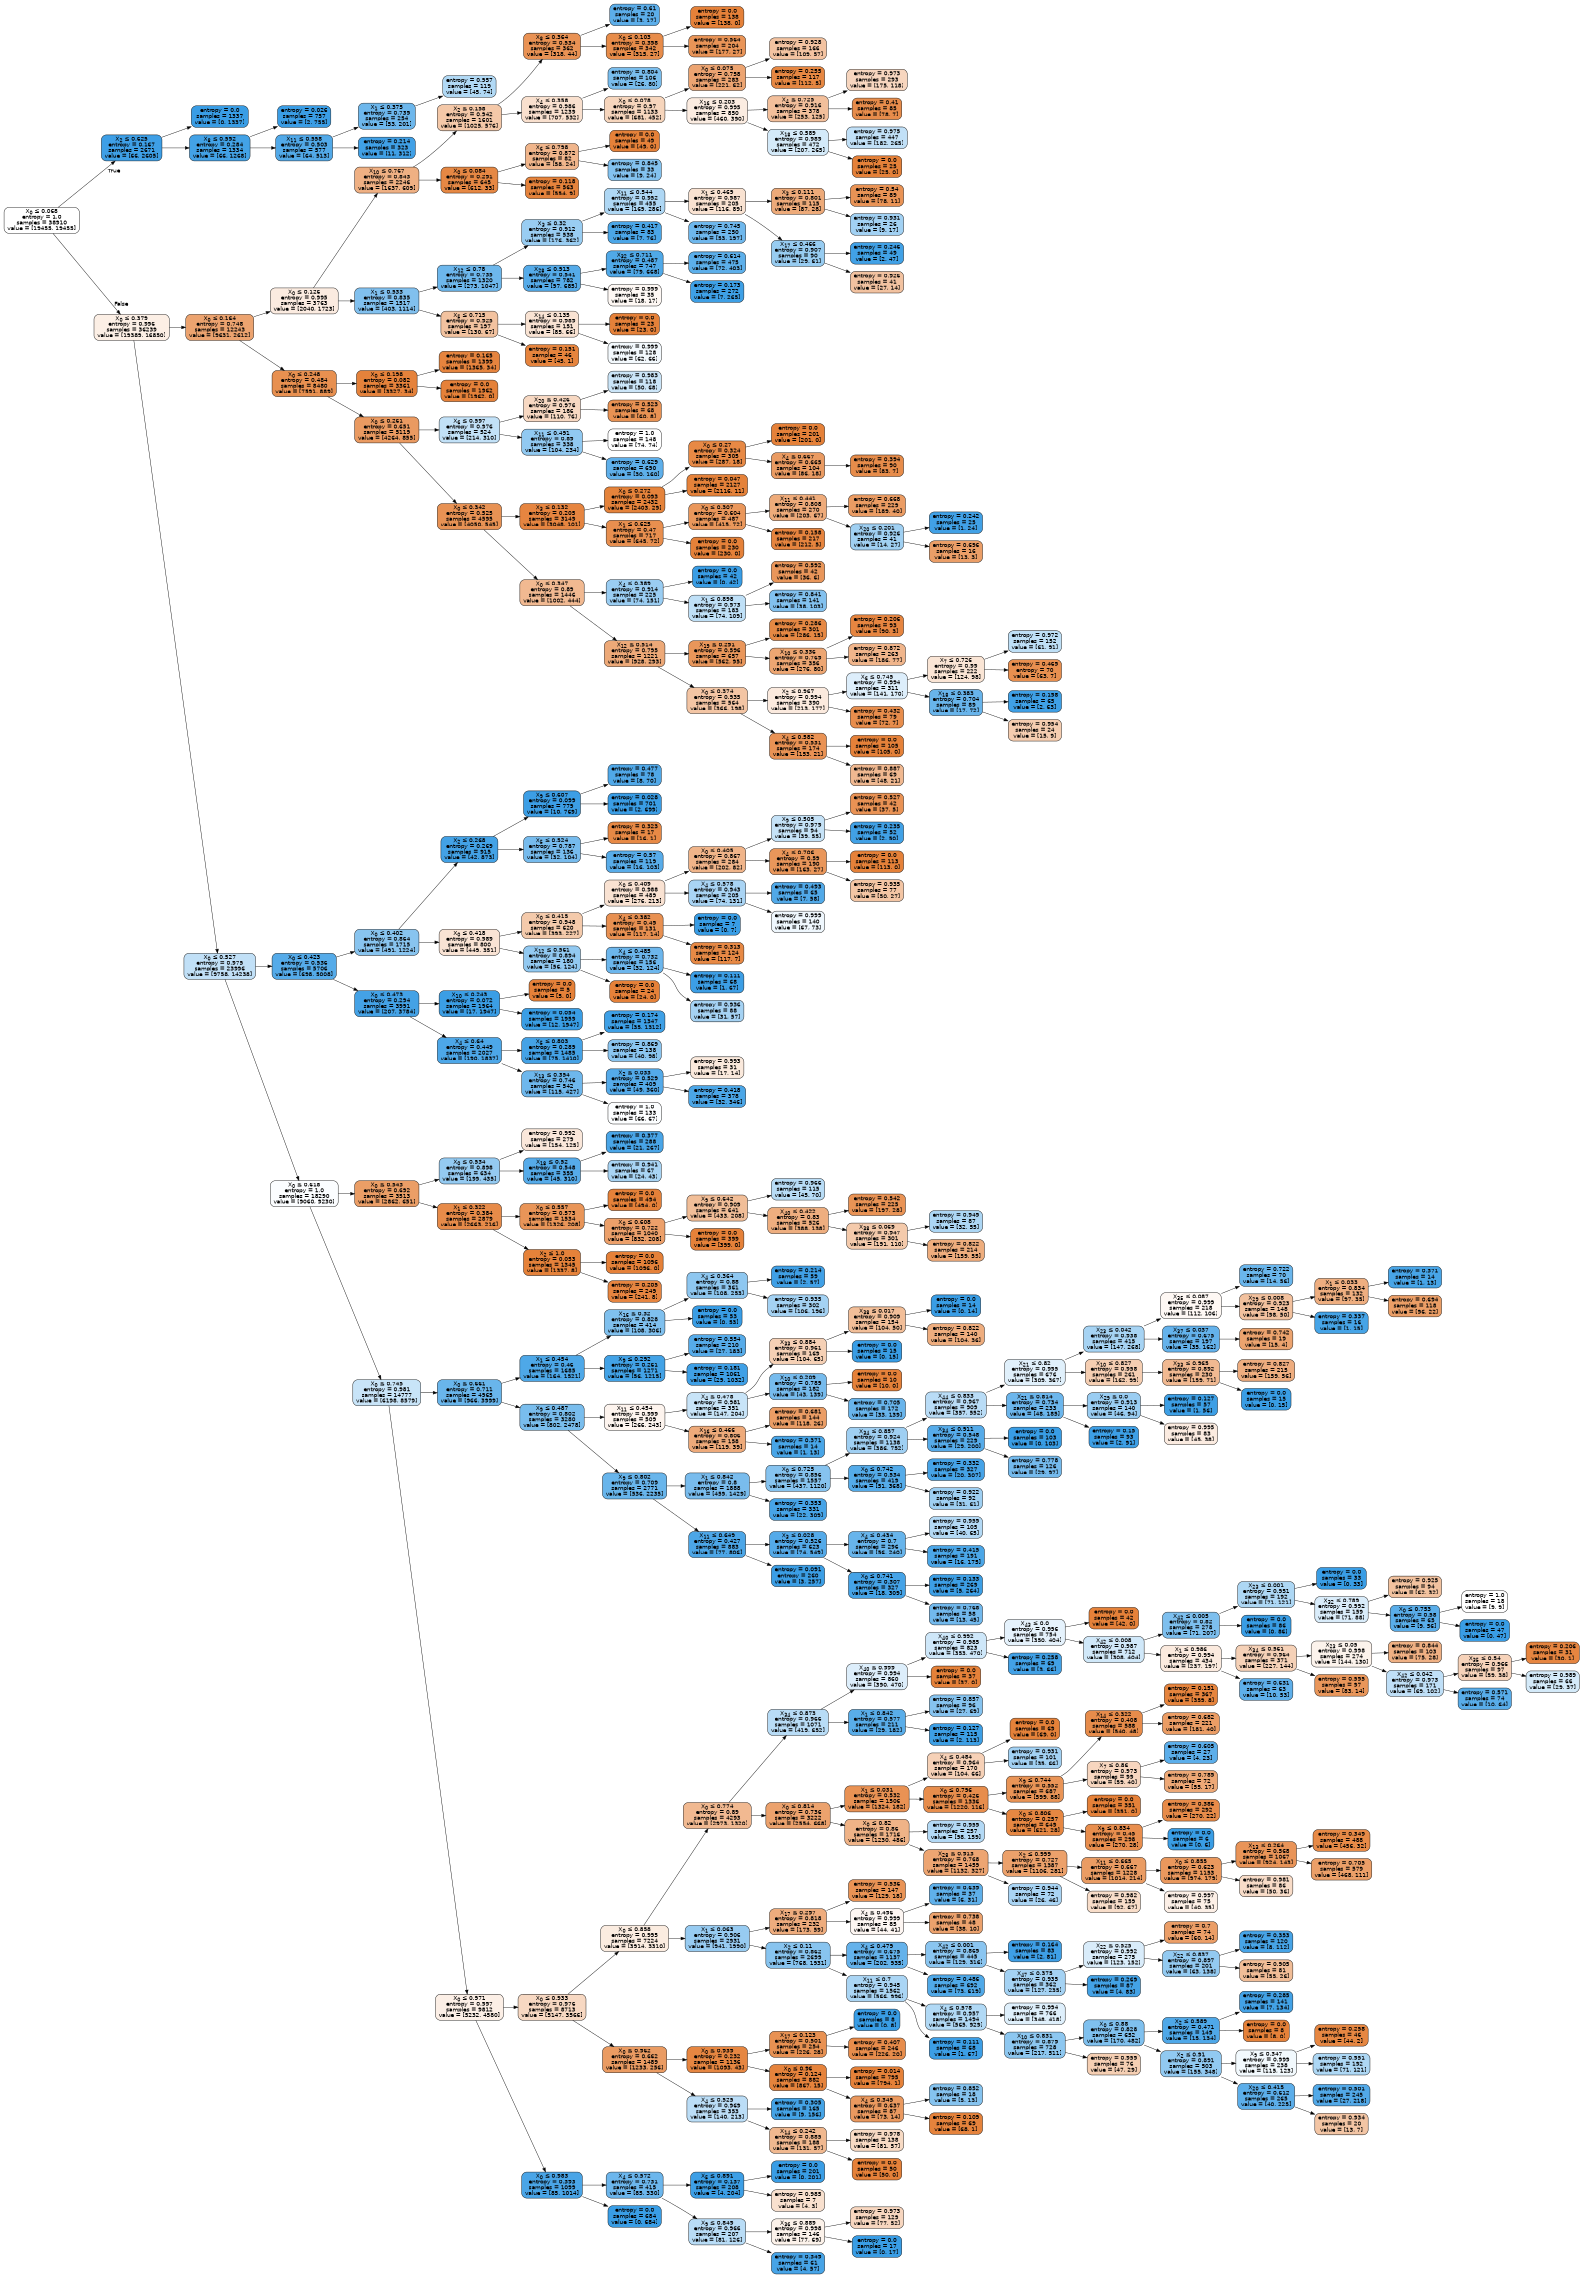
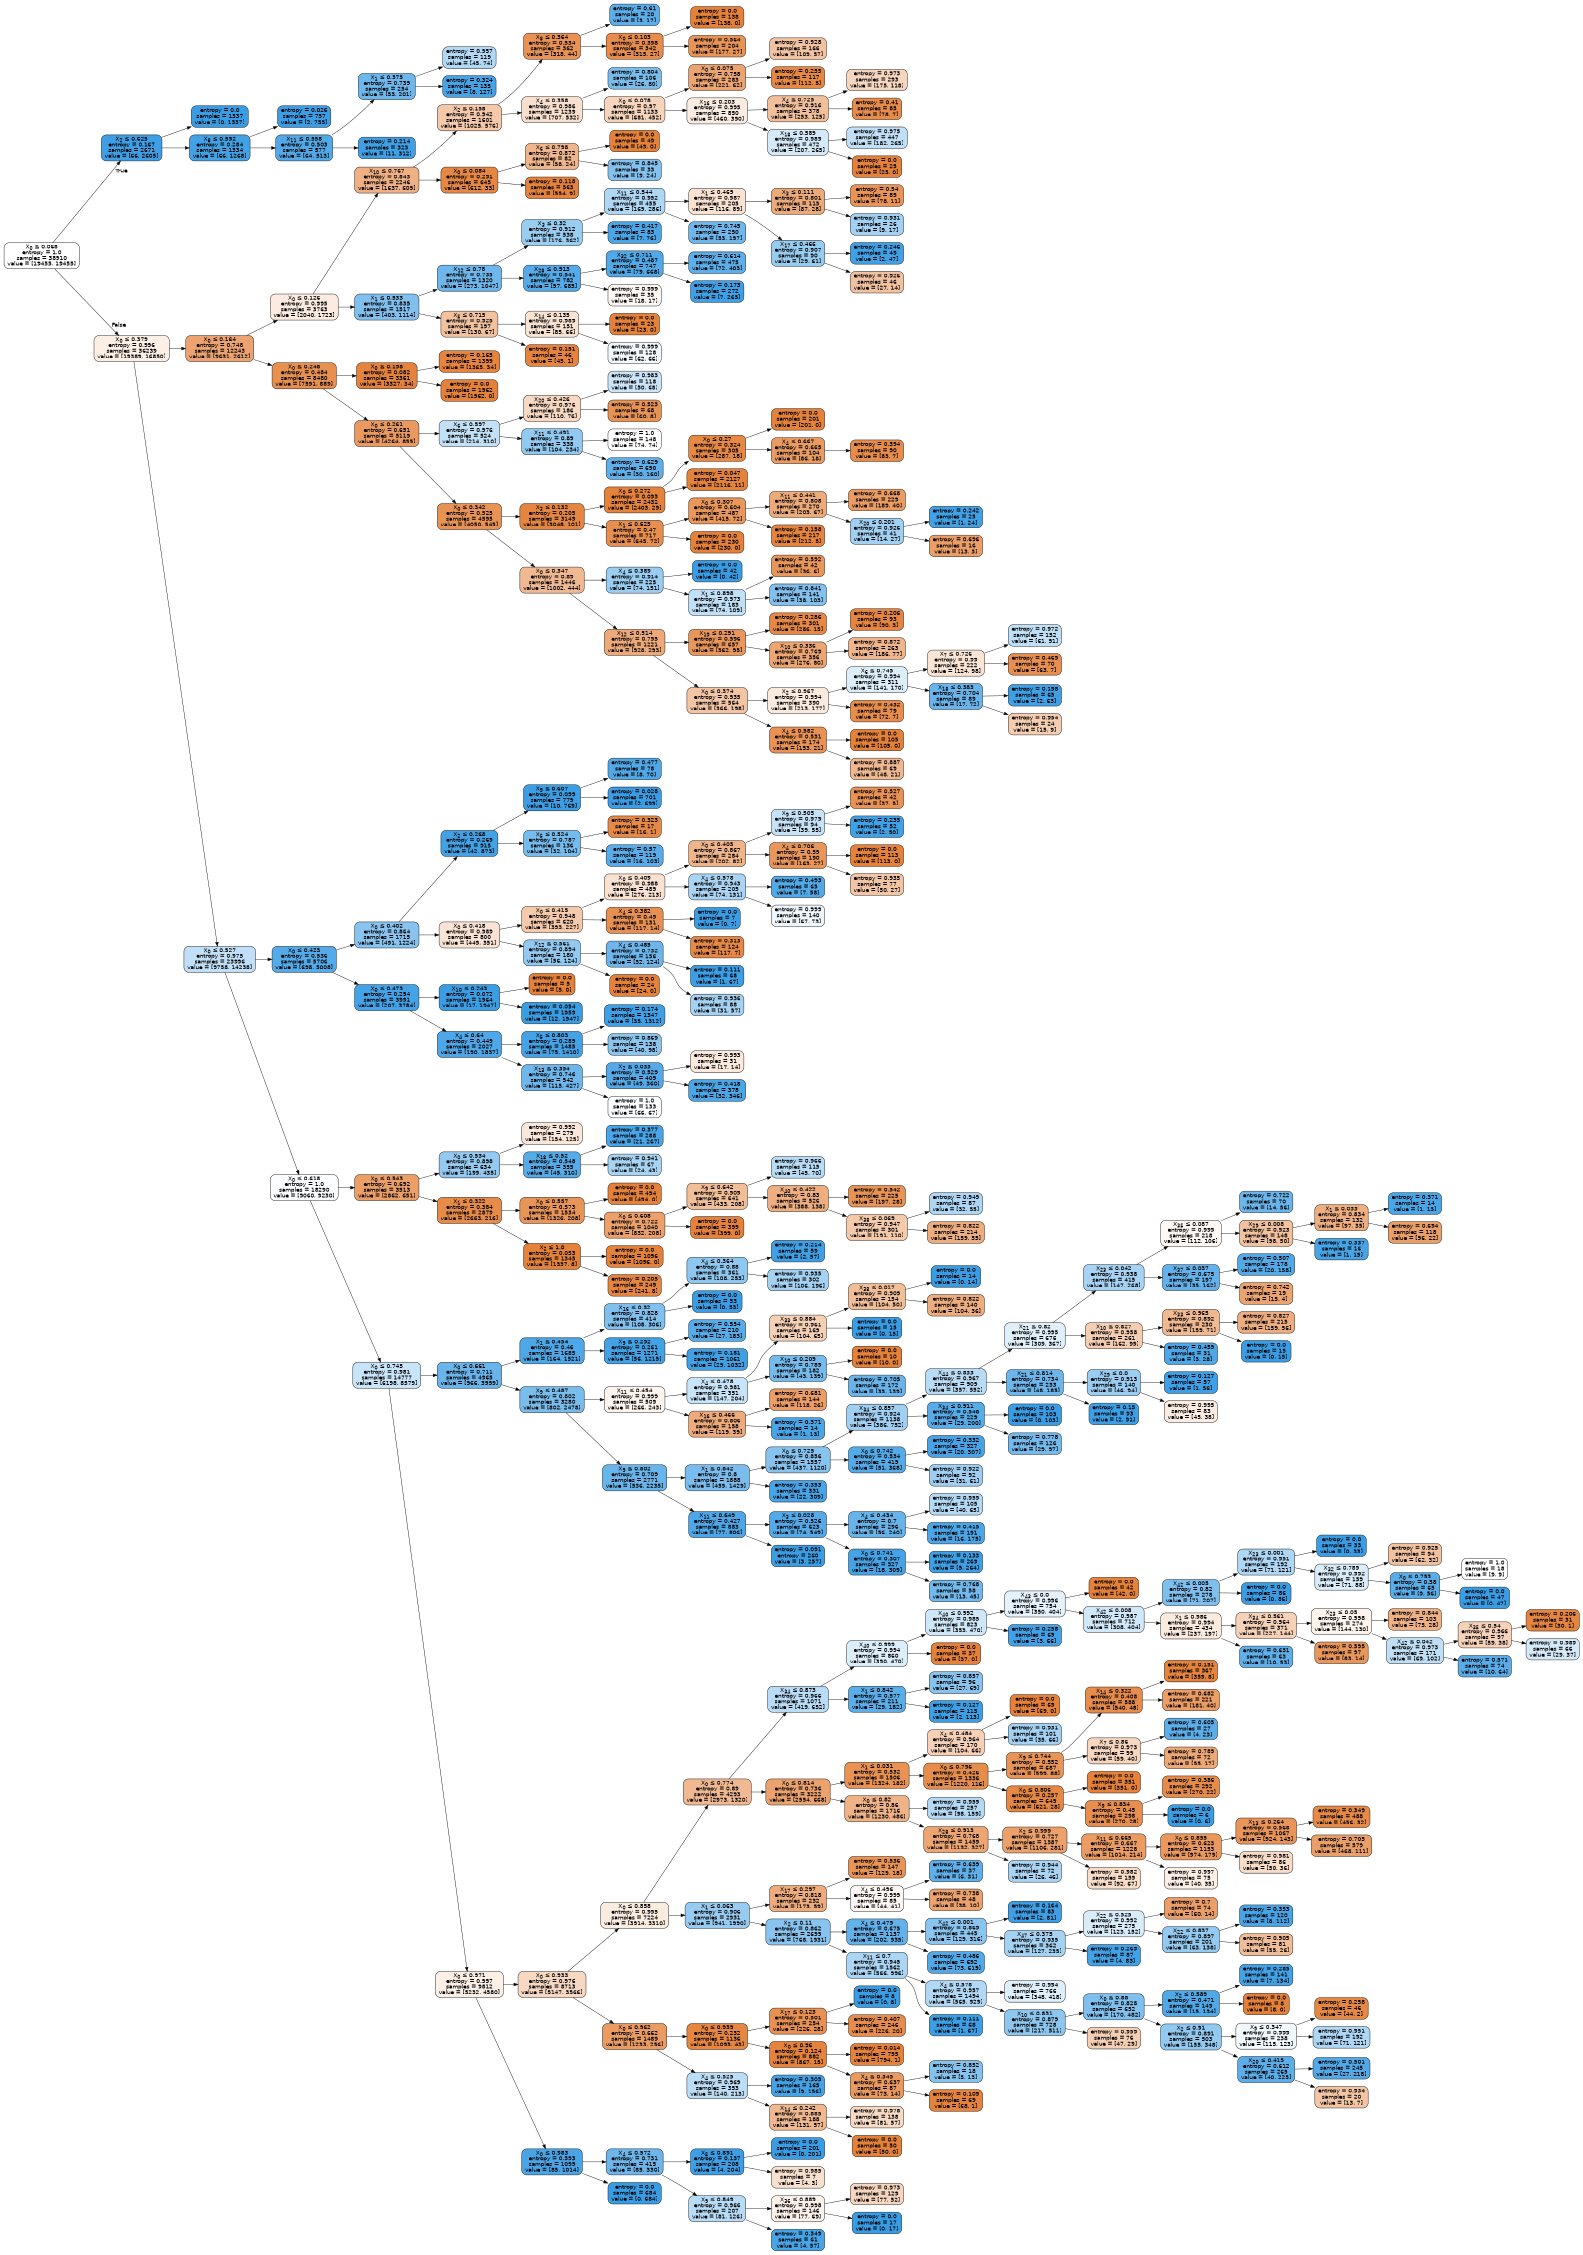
node "entropy = 0.324": added
node "entropy = 0.926": text "samples = 41" -> "samples = 46"
node "entropy = 0.469": text "entropy = 70" -> "samples = 70"
node "entropy = 0.507": added
node "entropy = 0.459": added
